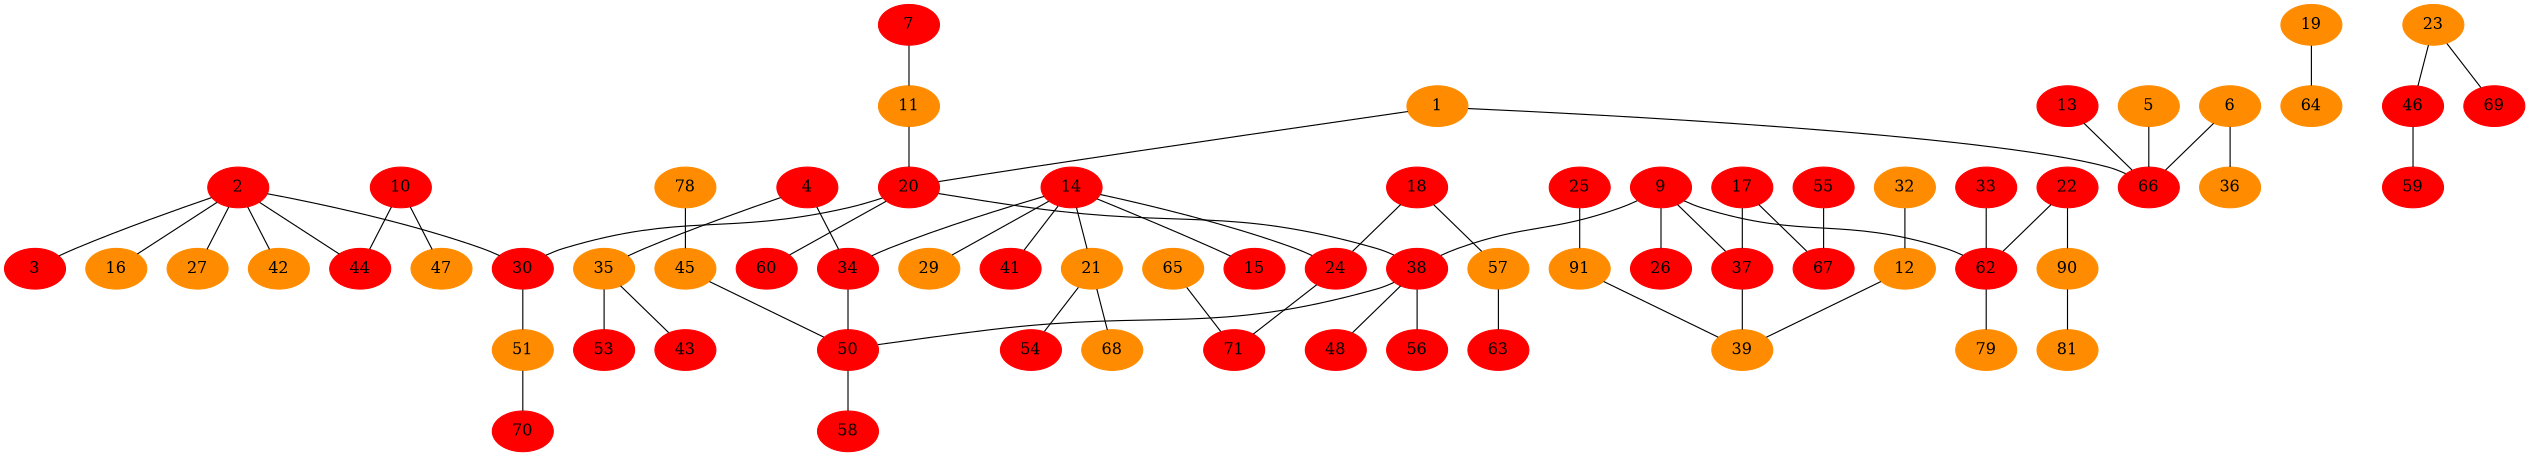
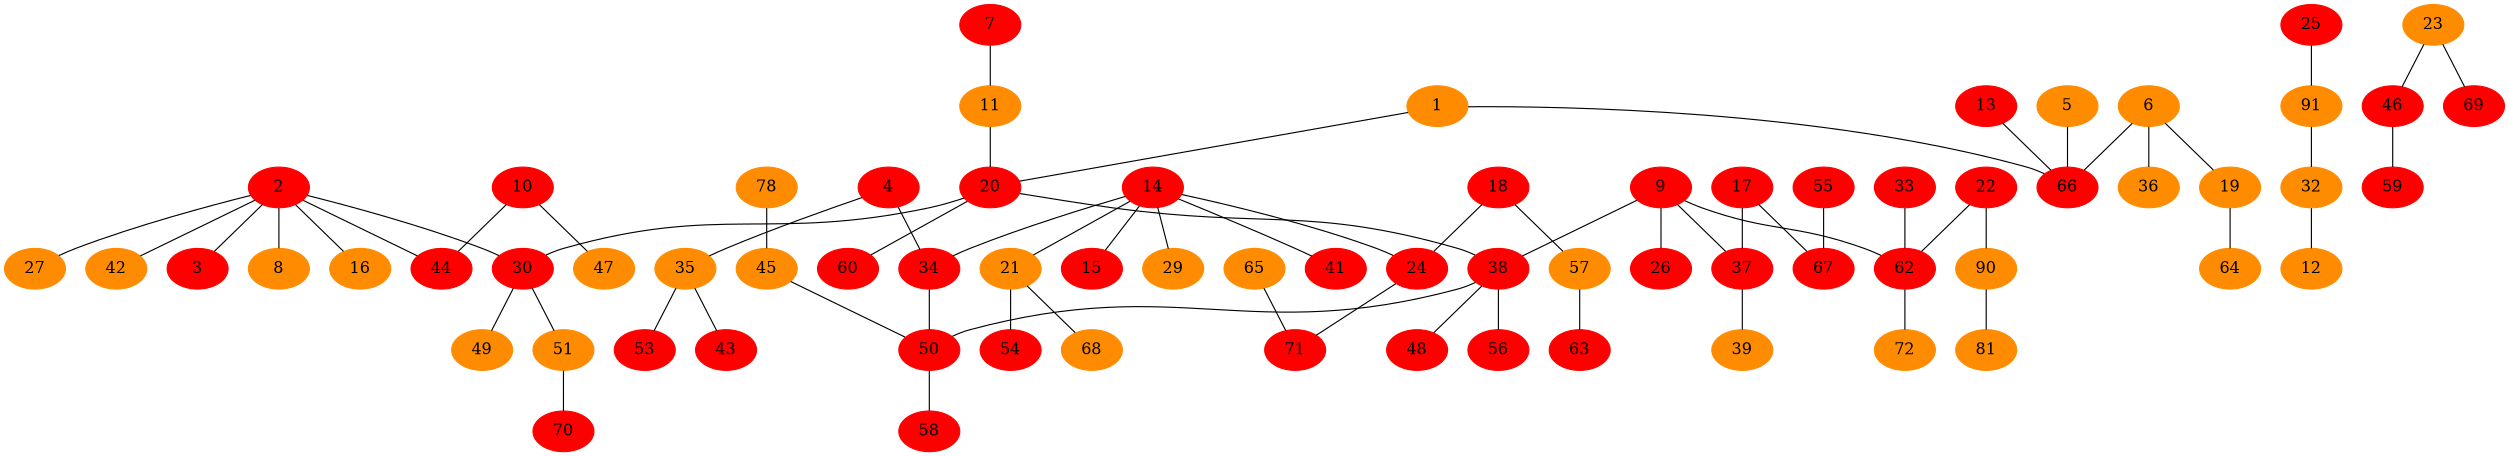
edge "6" -- "19": added
node "8": added
edge "91" -- "39": now "91" -- "32"
edge "12" -- "39": removed
node "49": added
node "79": label "79" -> "72"
